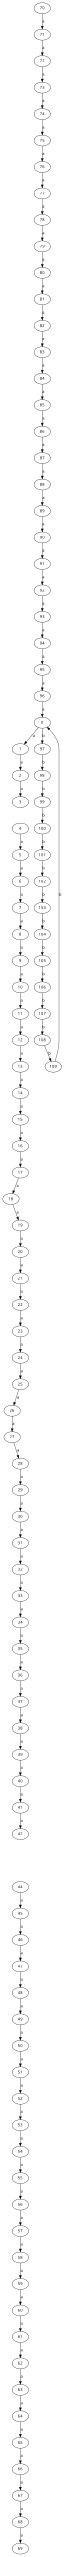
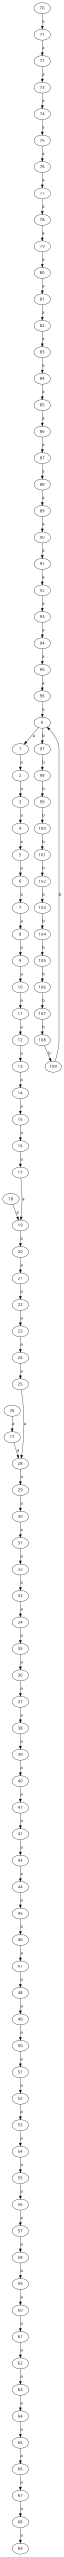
edge "3" -> "4": added, label "a"
edge "17" -> "18": now "17" -> "19"
edge "25" -> "26": now "25" -> "28"
node "43": added
